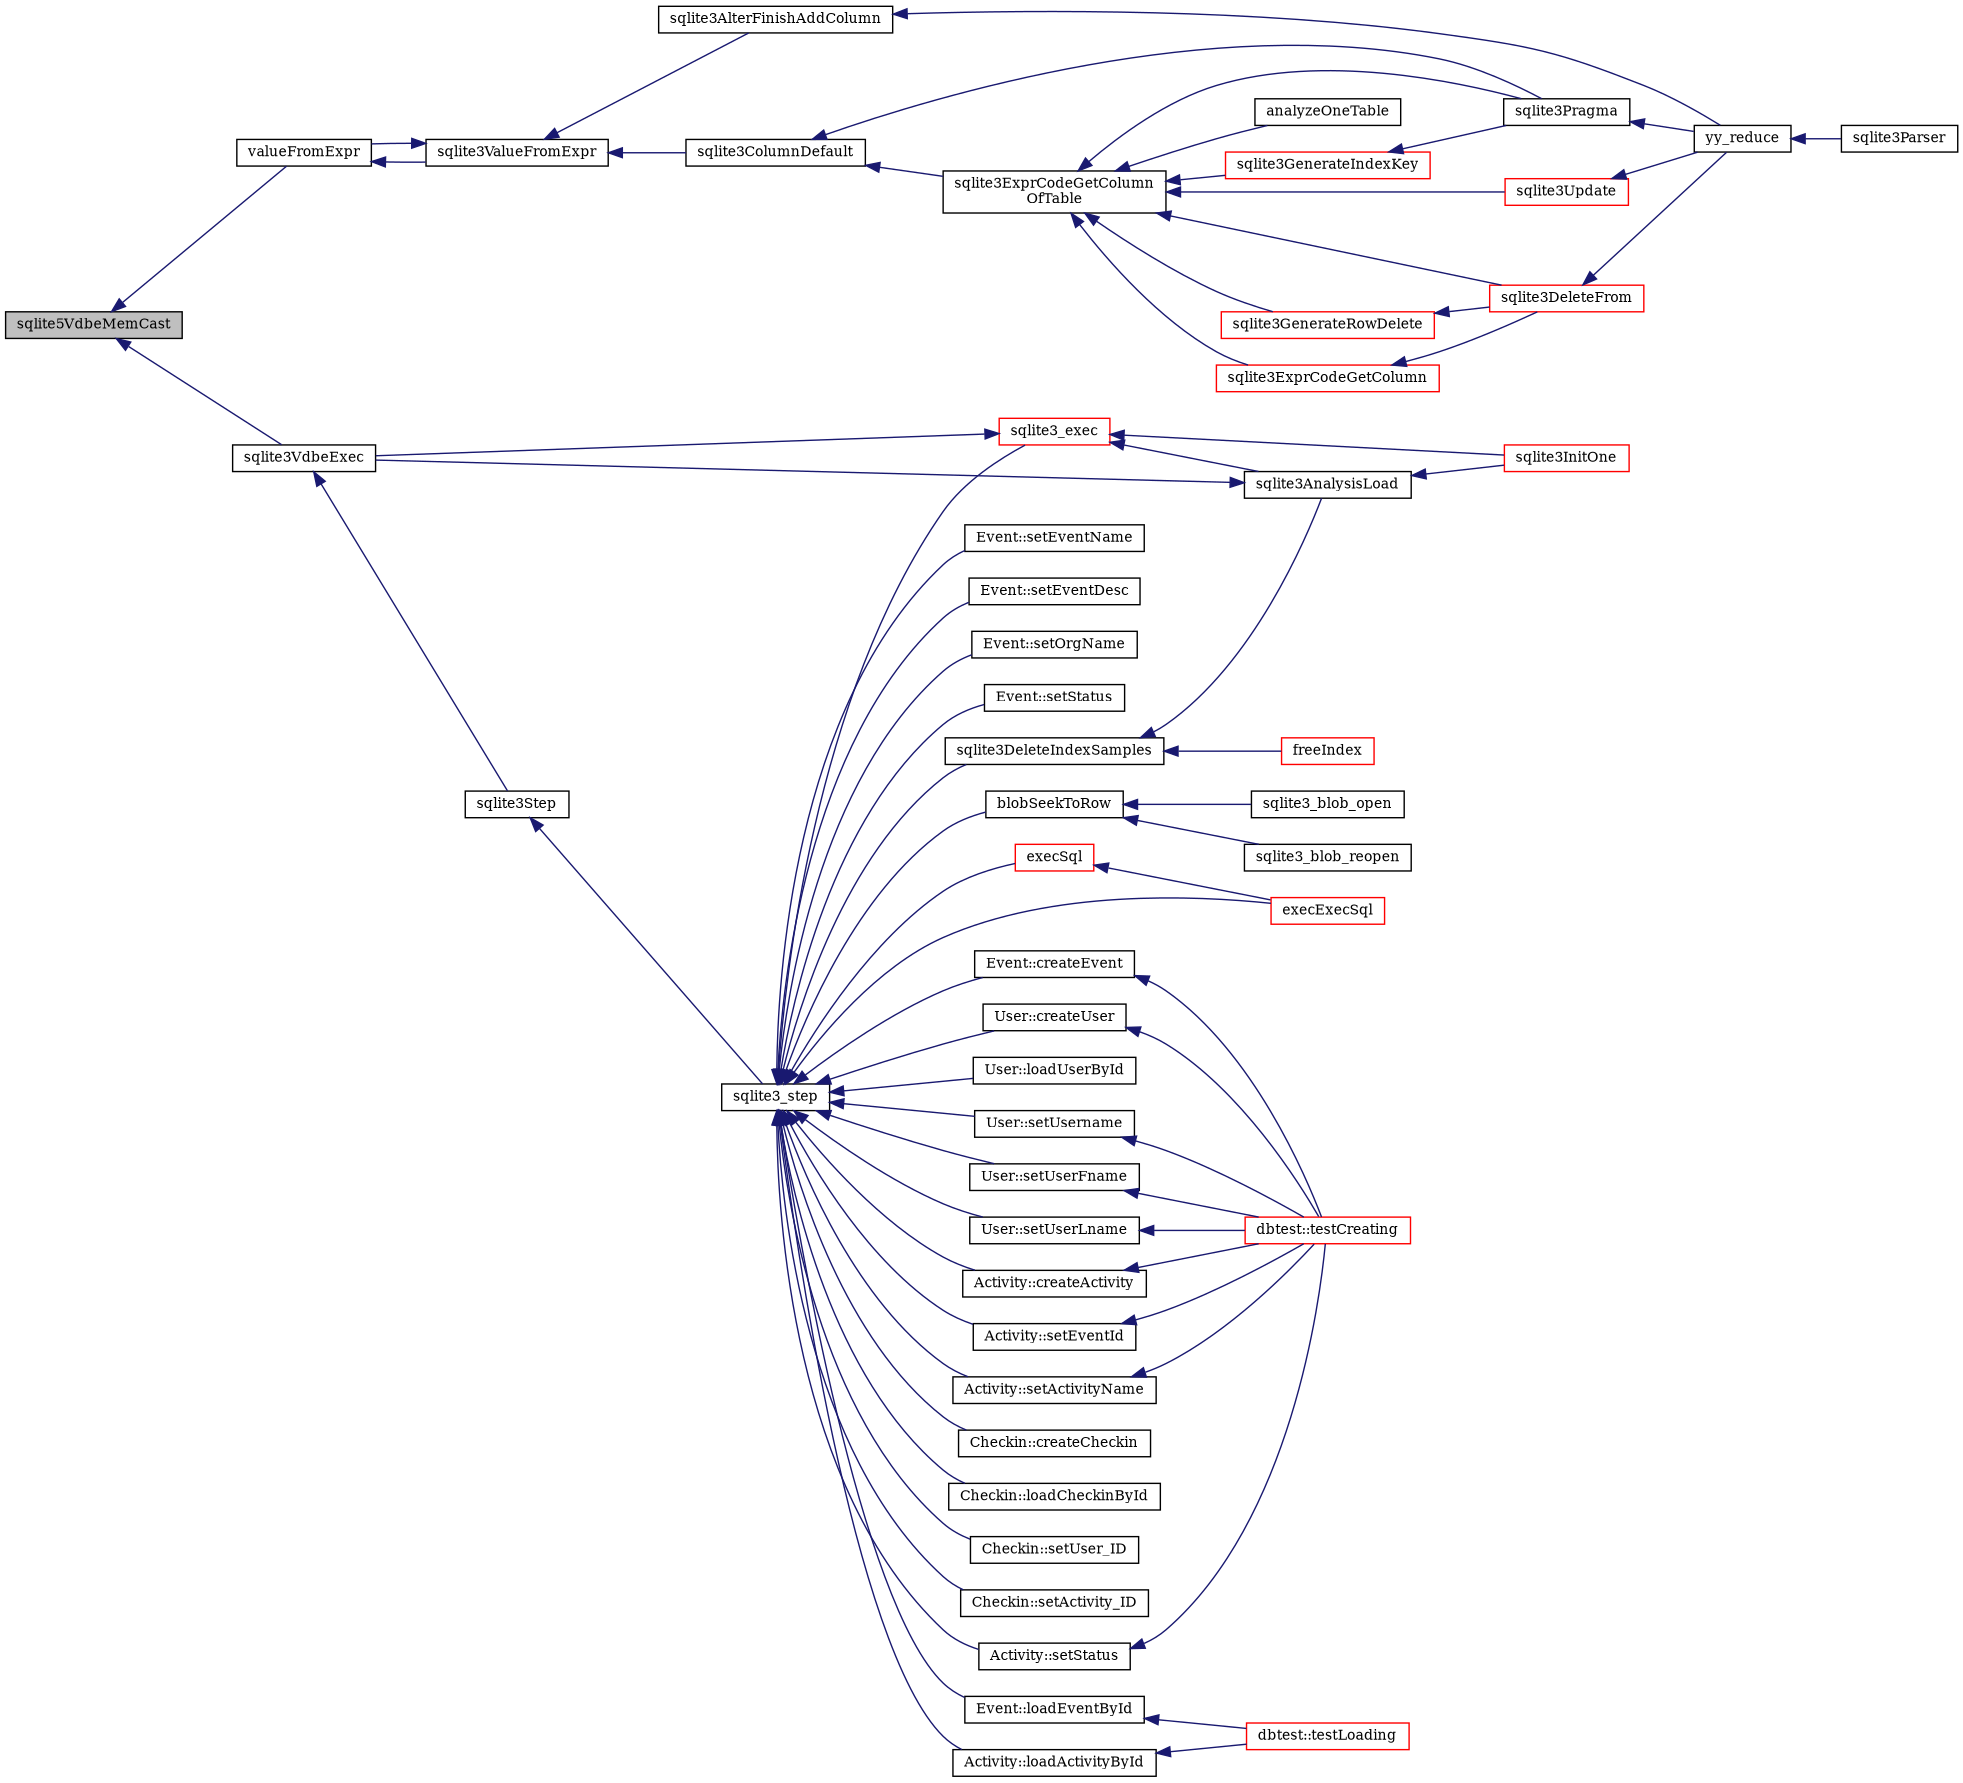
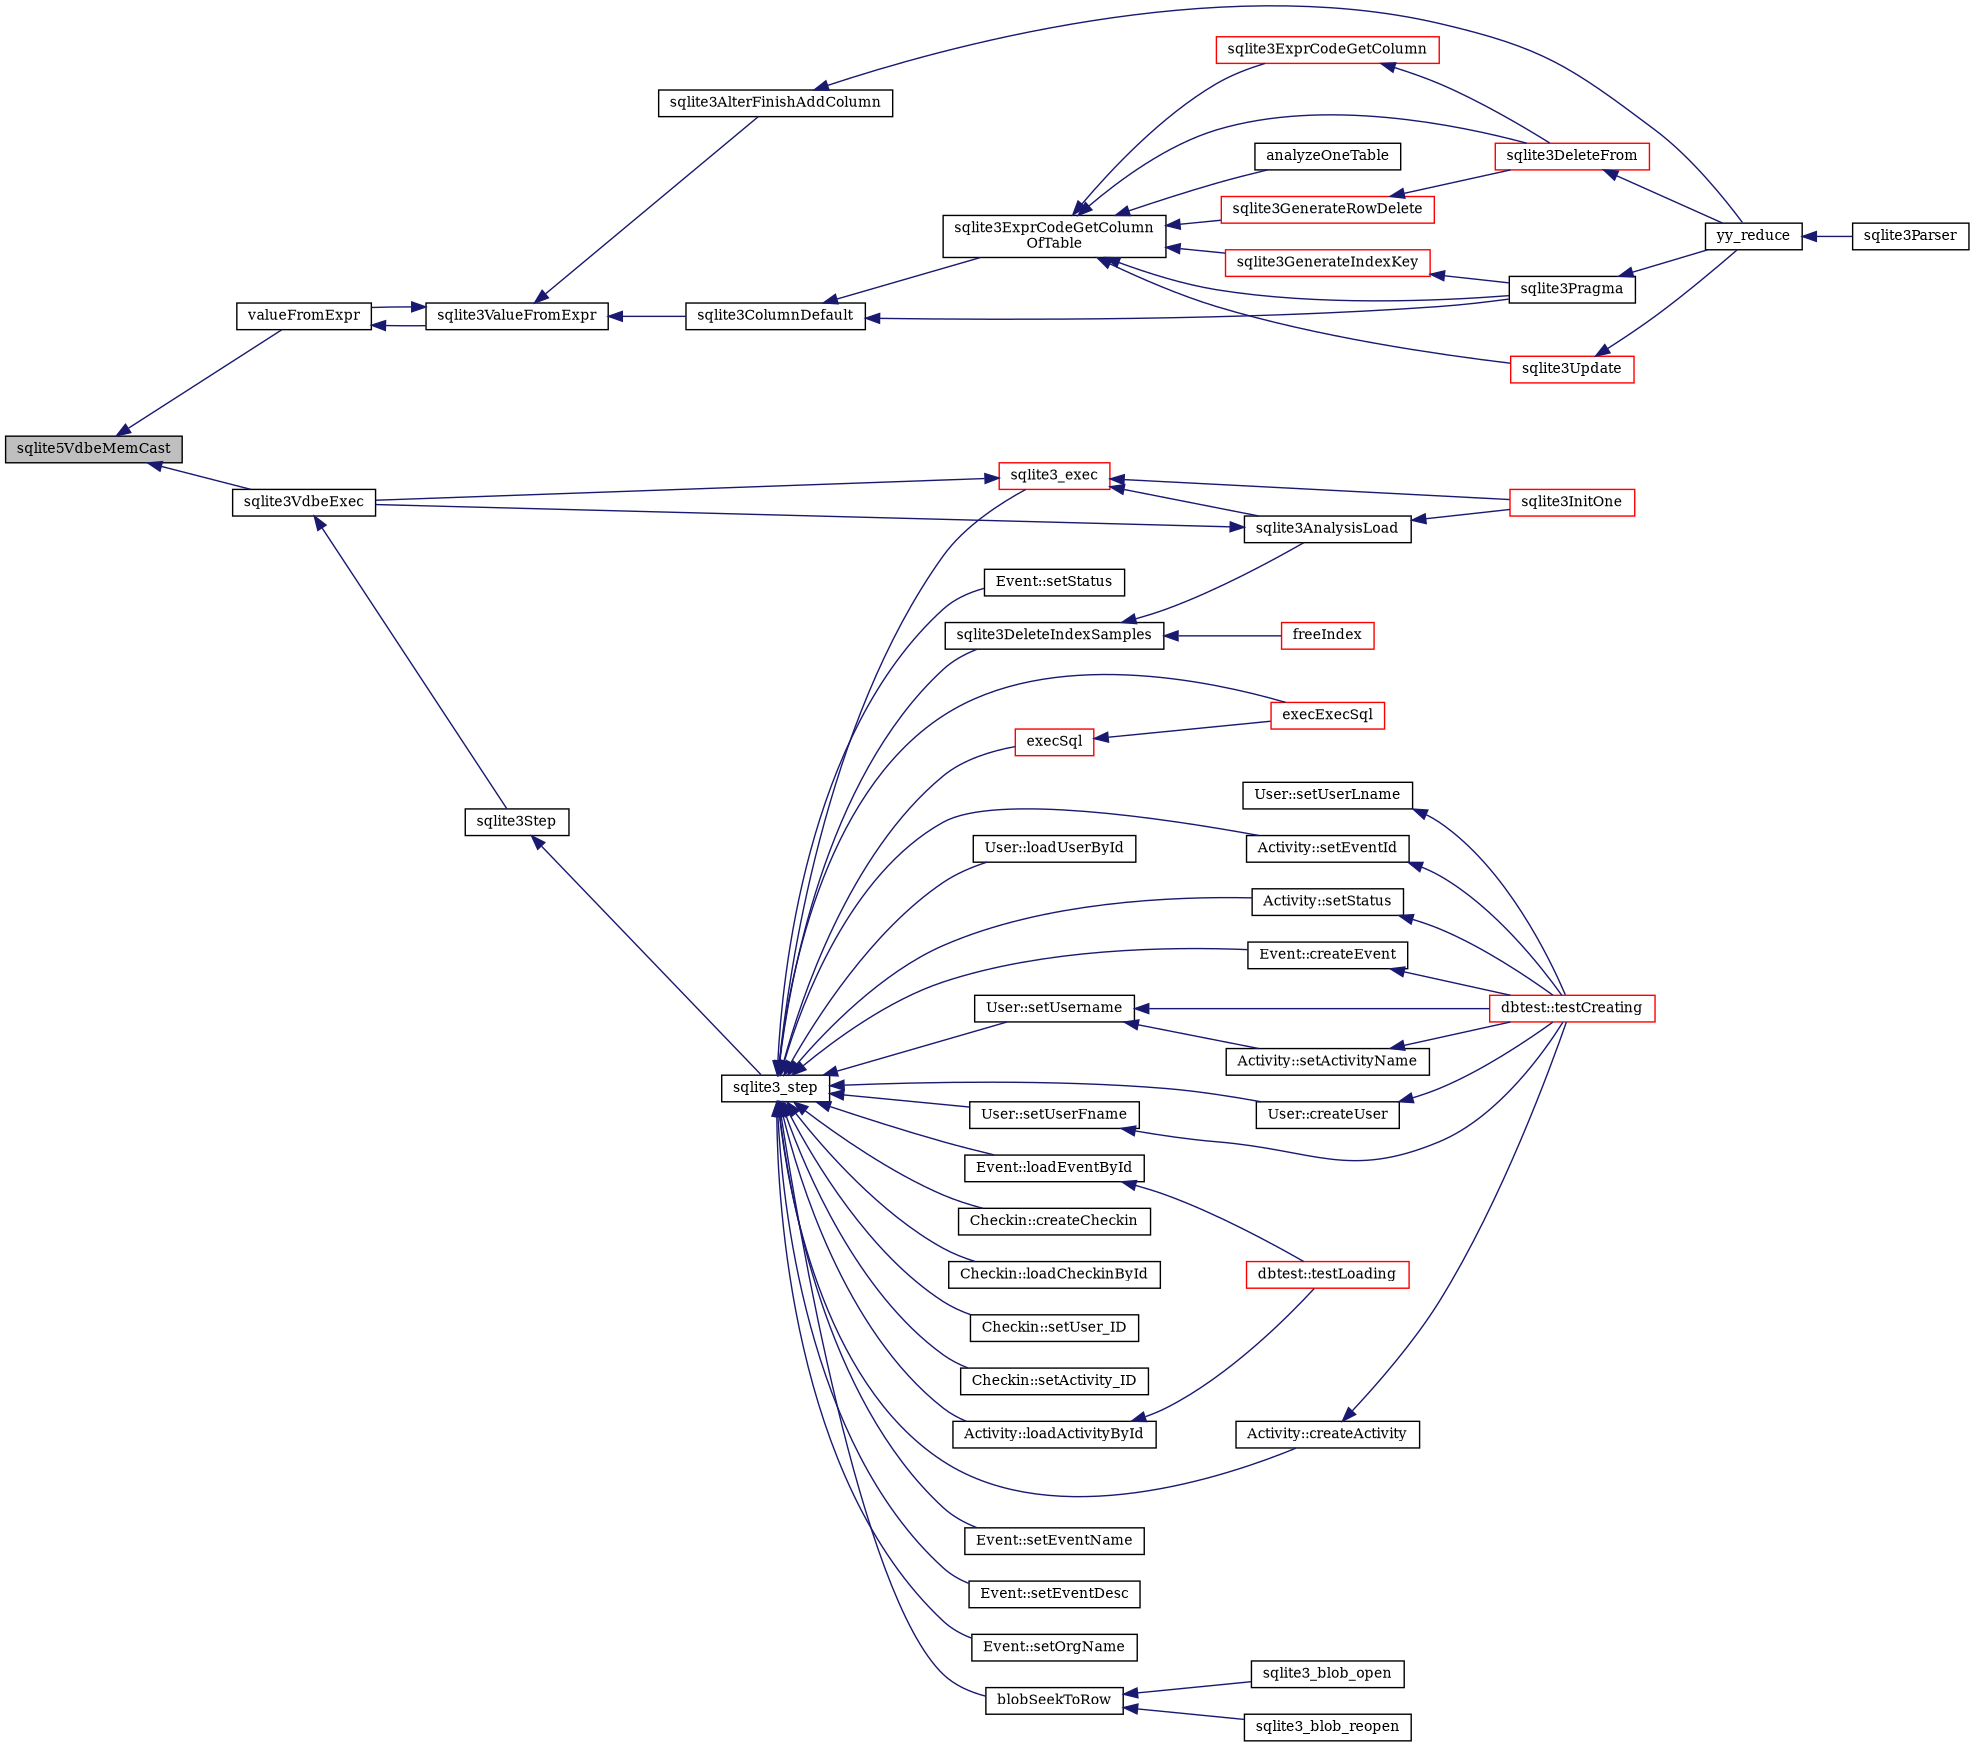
edge "User::setUserLname" -> "sqlite3_step": removed
edge "Activity::setActivityName" -> "sqlite3_step": now "Activity::setActivityName" -> "User::setUsername"
